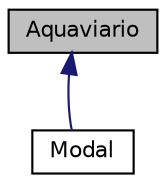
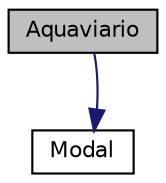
edge "Modal" -> "Aquaviario": reversed
